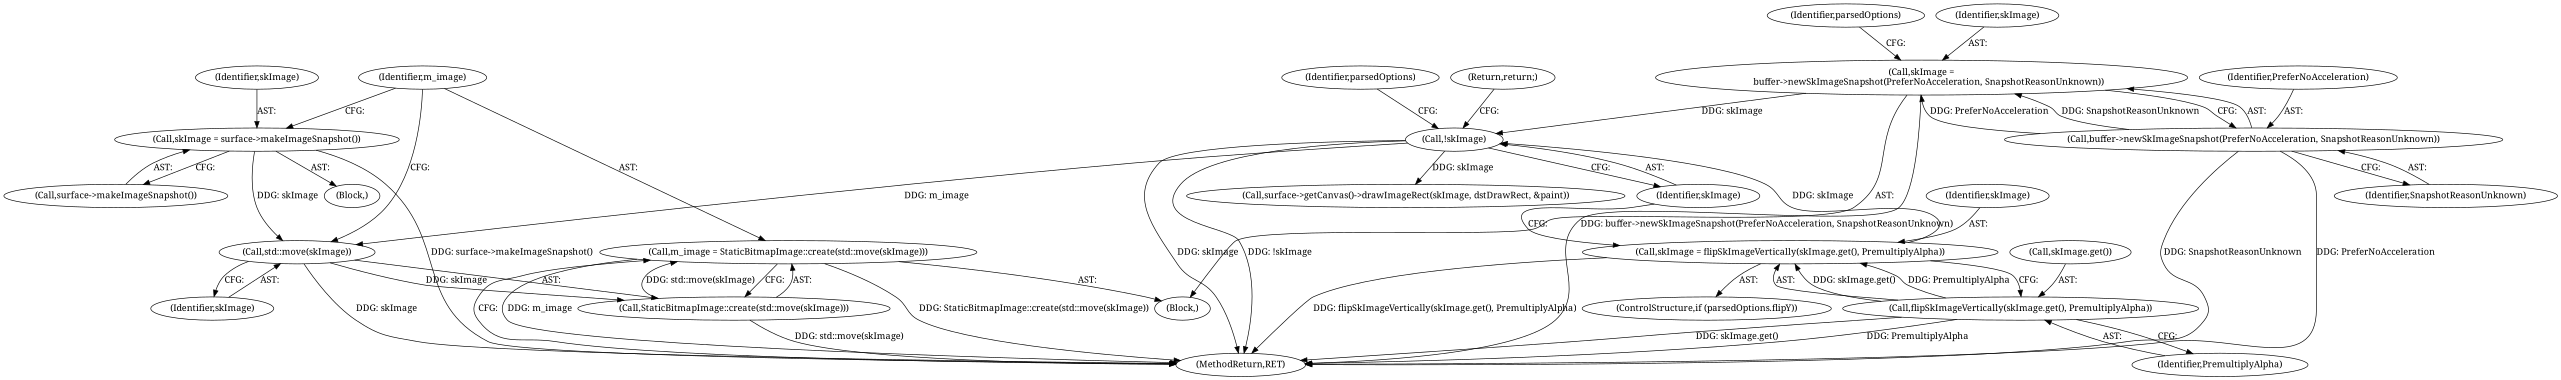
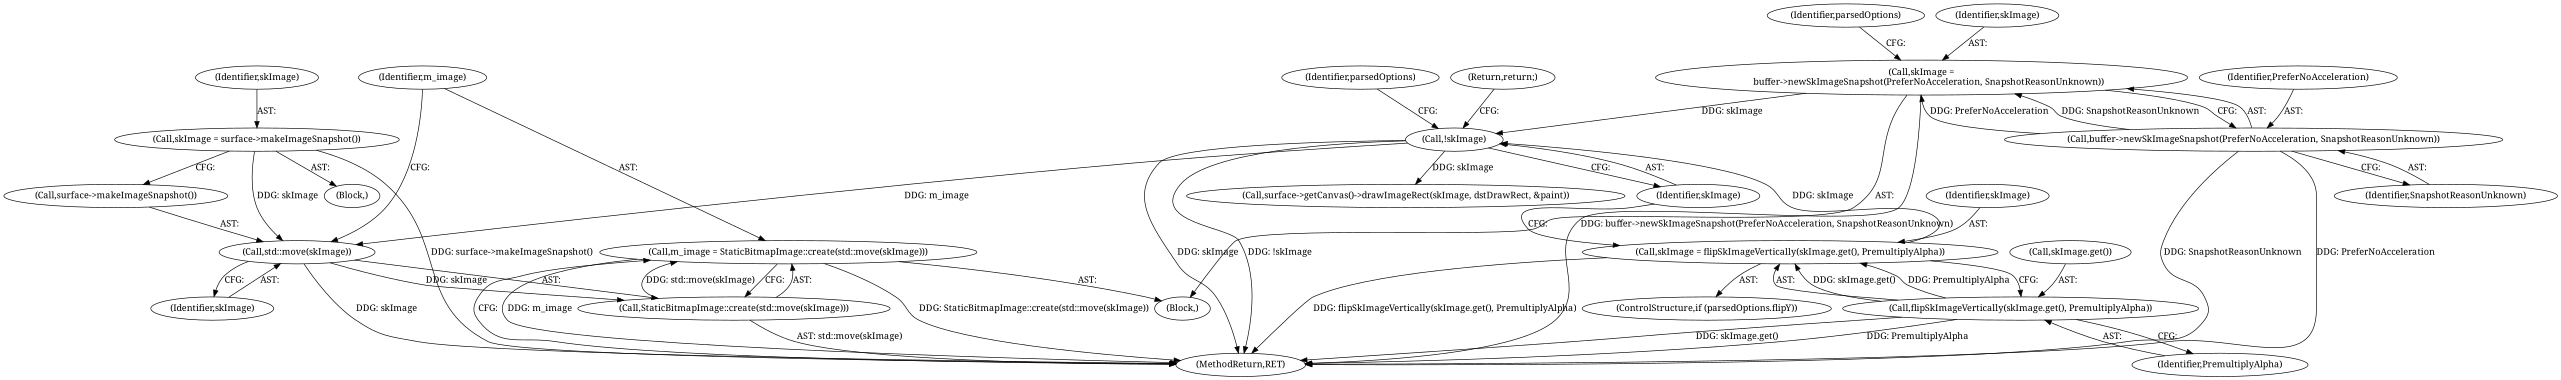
edge "(Identifier,m_image)" -> "(Call,skImage = surface->makeImageSnapshot())": removed, label "CFG:"
edge "(Call,surface->makeImageSnapshot())" -> "(Call,skImage = surface->makeImageSnapshot())": now "(Call,surface->makeImageSnapshot())" -> "(Call,std::move(skImage))"
edge "(Call,StaticBitmapImage::create(std::move(skImage)))" -> "(MethodReturn,RET)": label "DDG: std::move(skImage)" -> "AST: std::move(skImage)"
